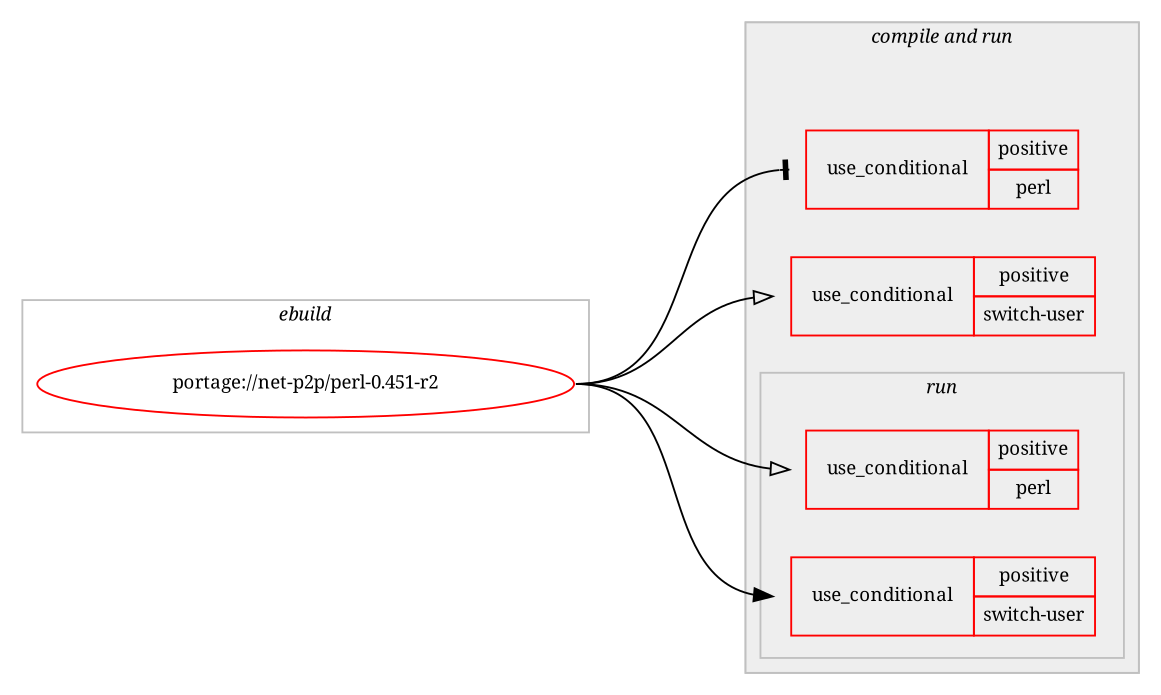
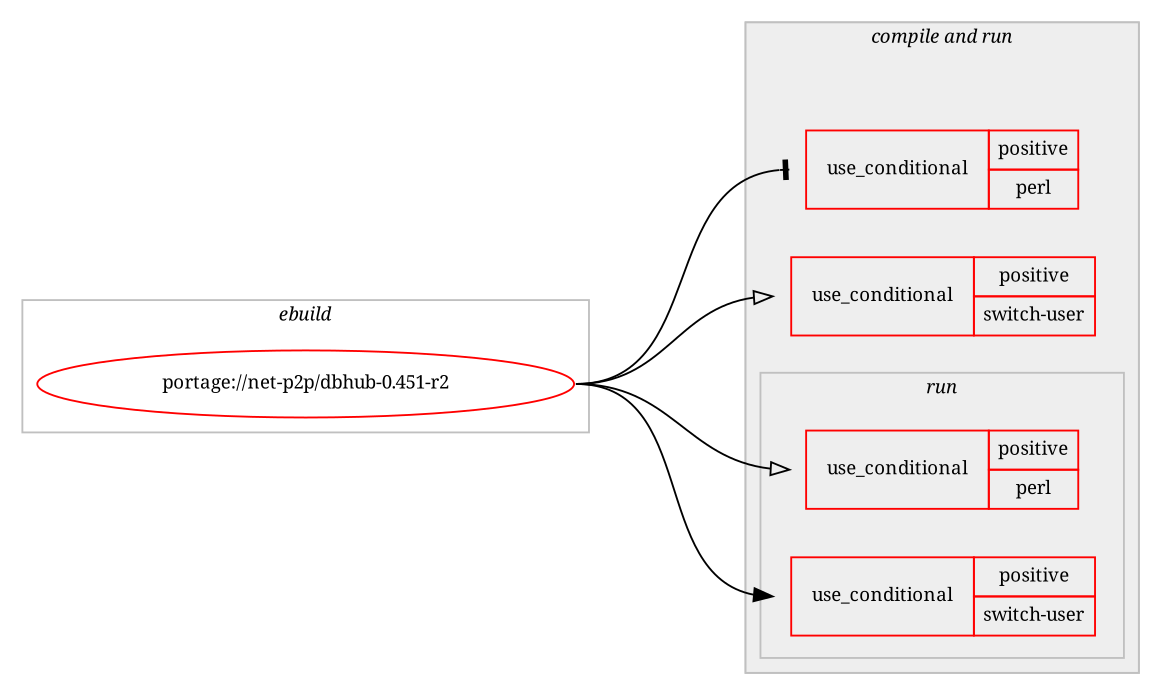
node "portage://net-p2p/perl-0.451-r2": label "portage://net-p2p/perl-0.451-r2" -> "portage://net-p2p/dbhub-0.451-r2"
